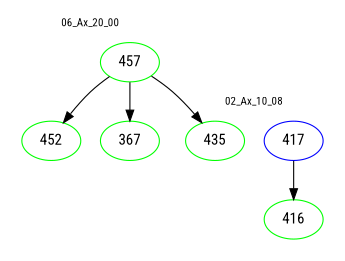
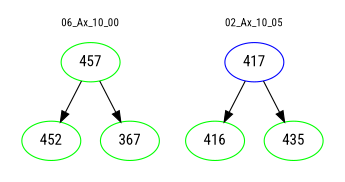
cluster "06_Ax_20_00": label "06_Ax_20_00" -> "06_Ax_10_00"
edge "457" -> "435": now "417" -> "435"
cluster "02_Ax_10_08": label "02_Ax_10_08" -> "02_Ax_10_05"
